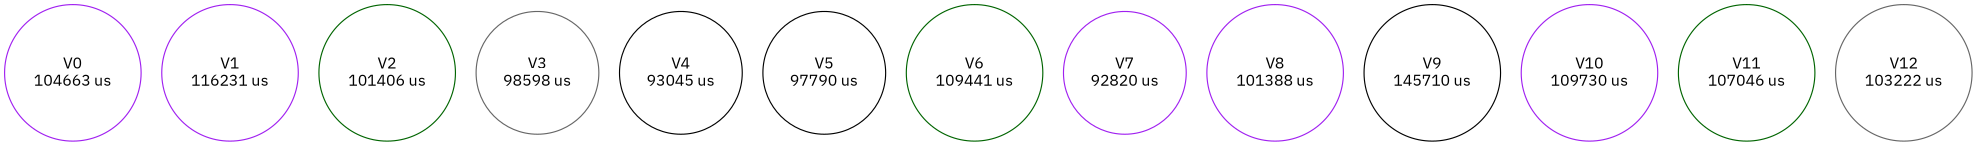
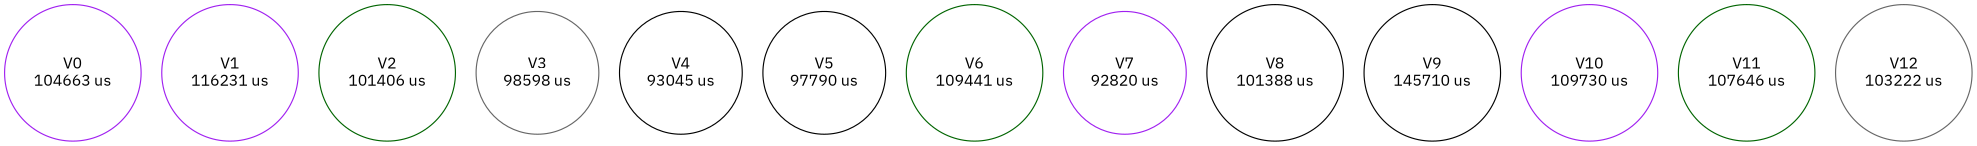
node "V8 101388 us": color purple -> black
node "V11 107046 us": label "V11 107046 us" -> "V11 107646 us"
